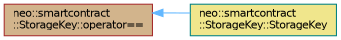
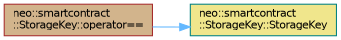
edge "neo::smartcontract ::StorageKey::StorageKey" -> "neo::smartcontract ::StorageKey::operator==": reversed
